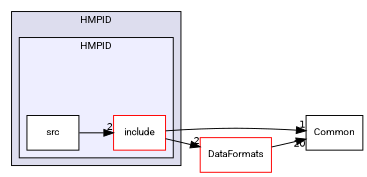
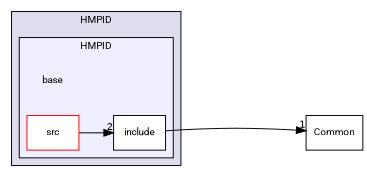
node "base": added
node "src": color black -> red
node "include": color red -> black
node "DataFormats": removed
